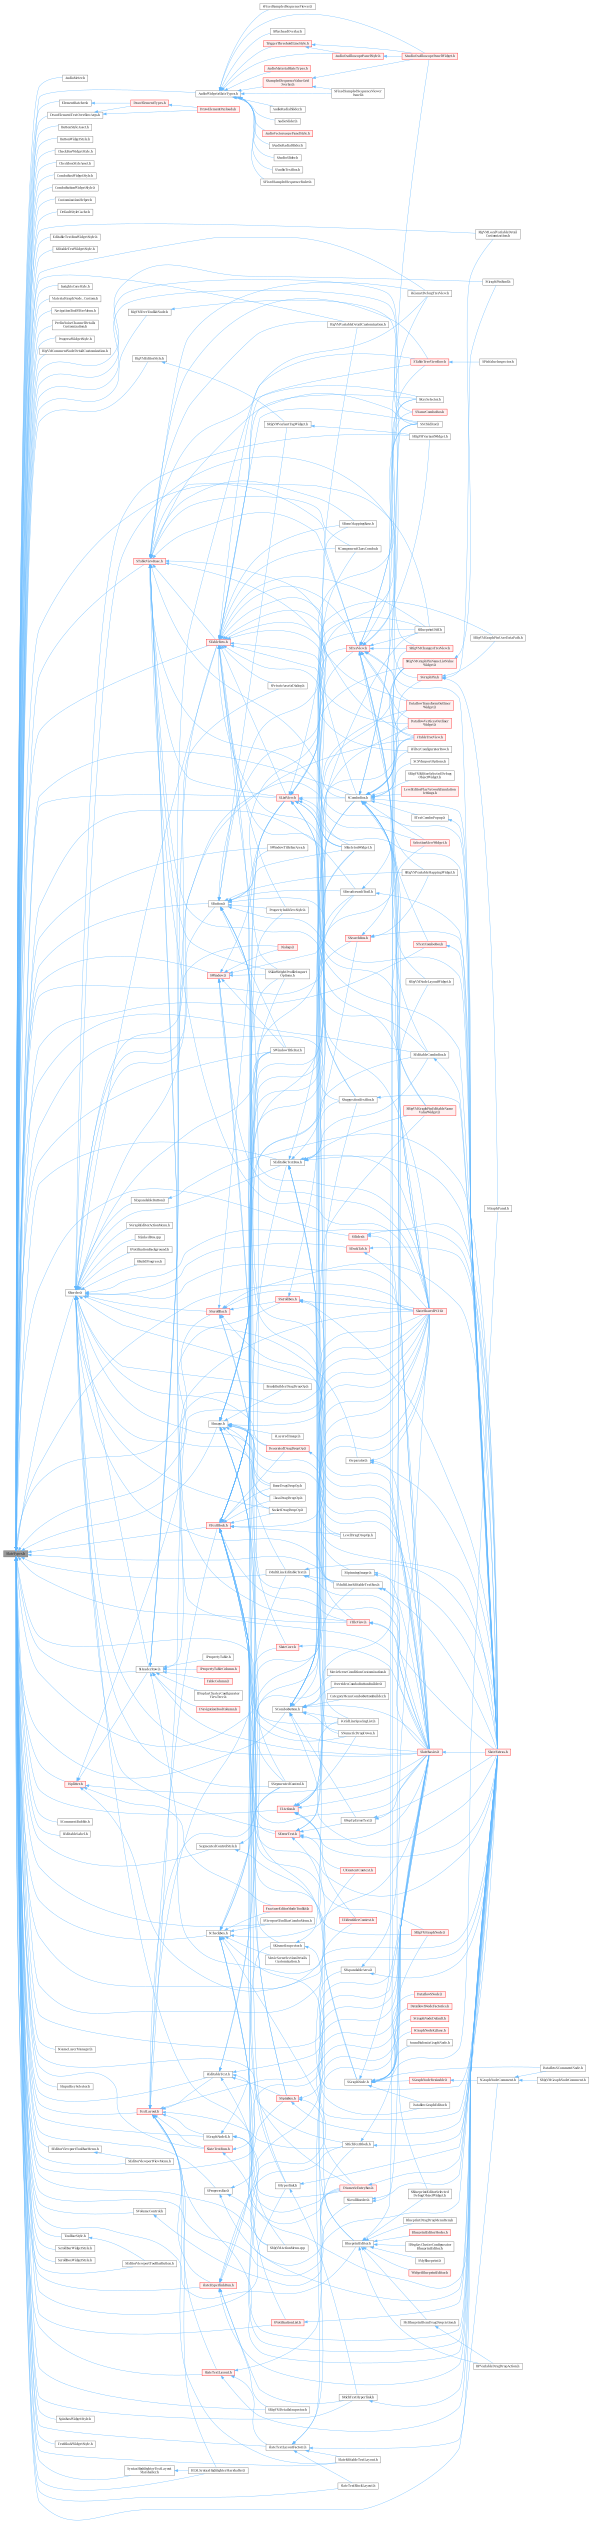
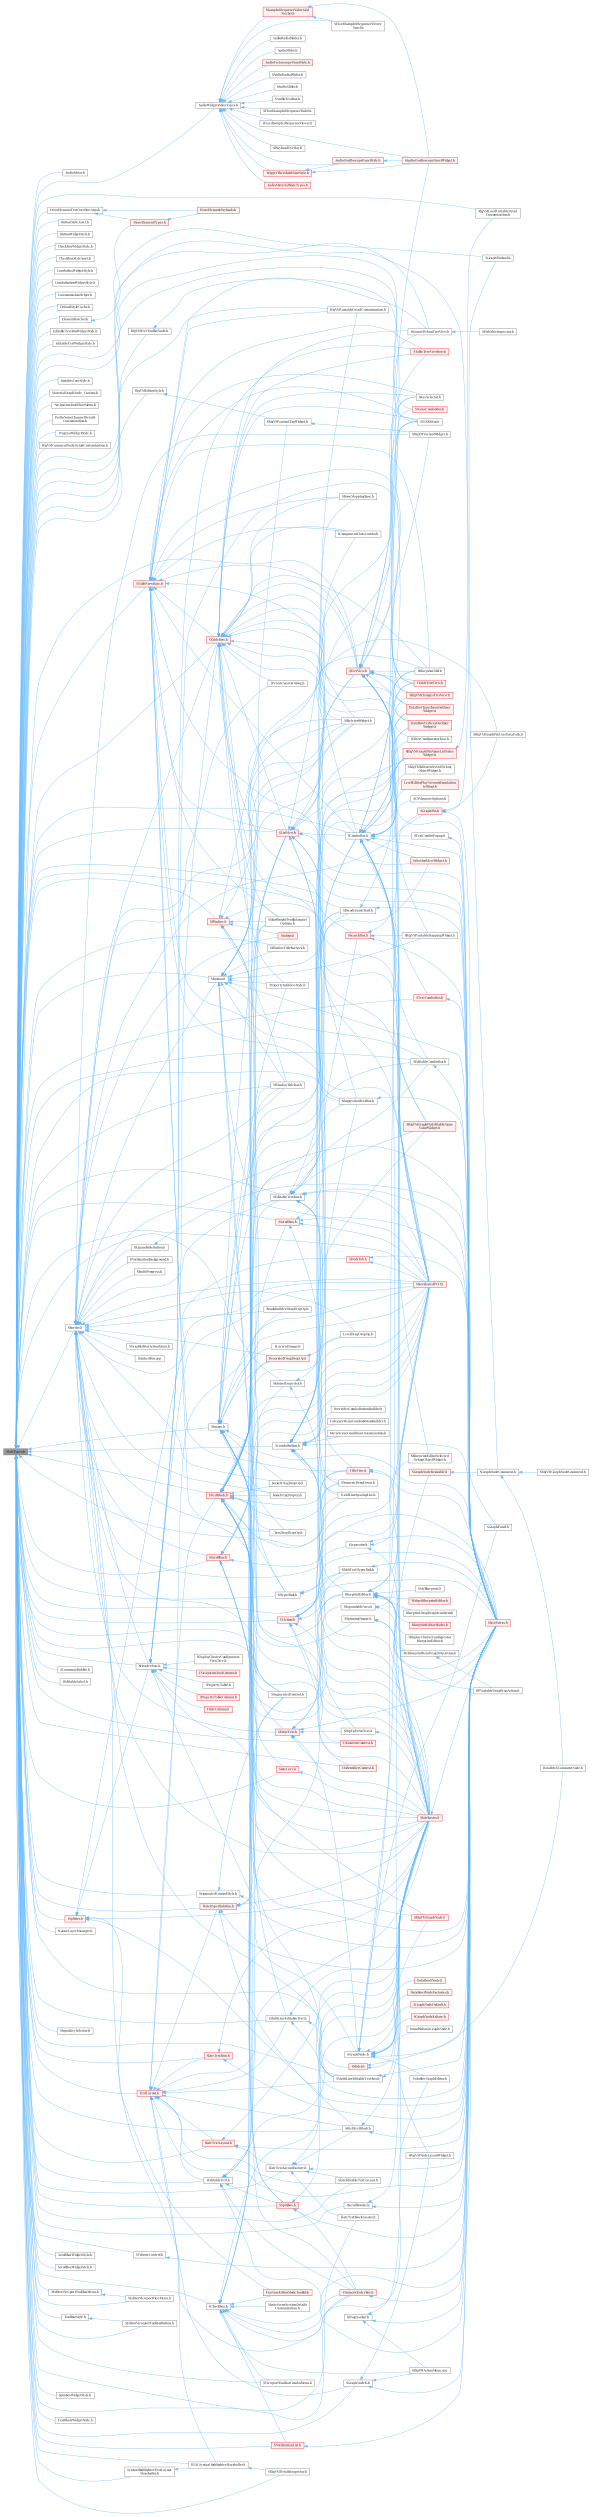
edge "SPinValueInspector.h" -> "STableTreeViewRow.h": now "SPinValueInspector.h" -> "SKismetDebugTreeView.h"
edge "SlateExtras.h" -> "SPopUpErrorText.h": removed
edge "SProgressBar.h" -> "SlateTypes.h": removed
edge "SRigVMDetailsInspector.h" -> "SlateHyperlinkRun.h": now "SRigVMDetailsInspector.h" -> "HLSLSyntaxHighlighterMarshaller.h"
